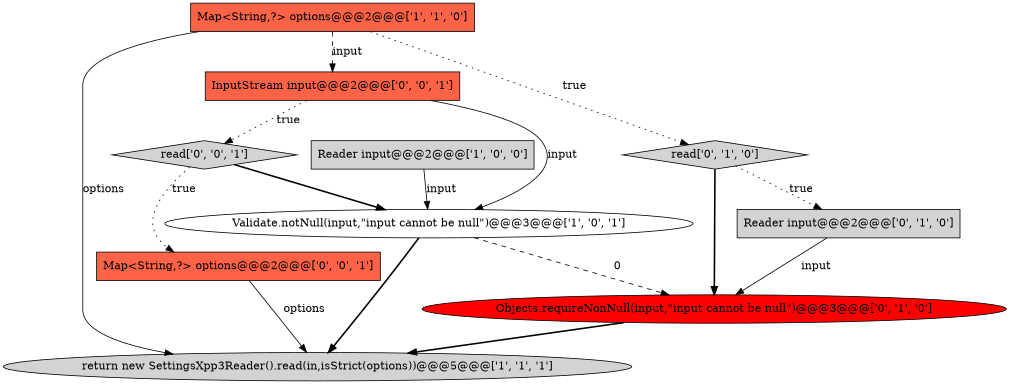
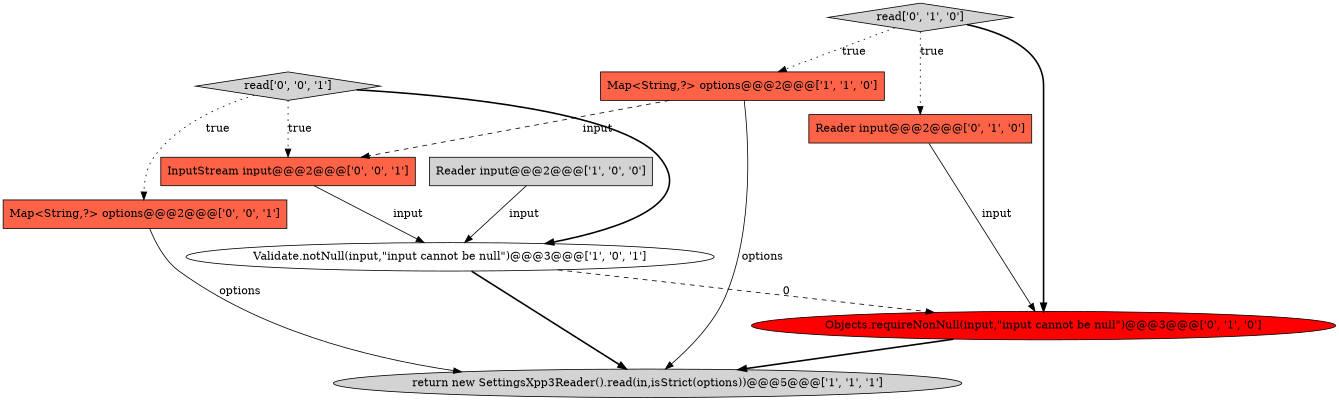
edge "Map<String,?> options@@@2@@@['1', '1', '0']" -> "read['0', '1', '0']": reversed
edge "InputStream input@@@2@@@['0', '0', '1']" -> "read['0', '0', '1']": reversed
node "Reader input@@@2@@@['0', '1', '0']": fillcolor lightgray -> tomato
